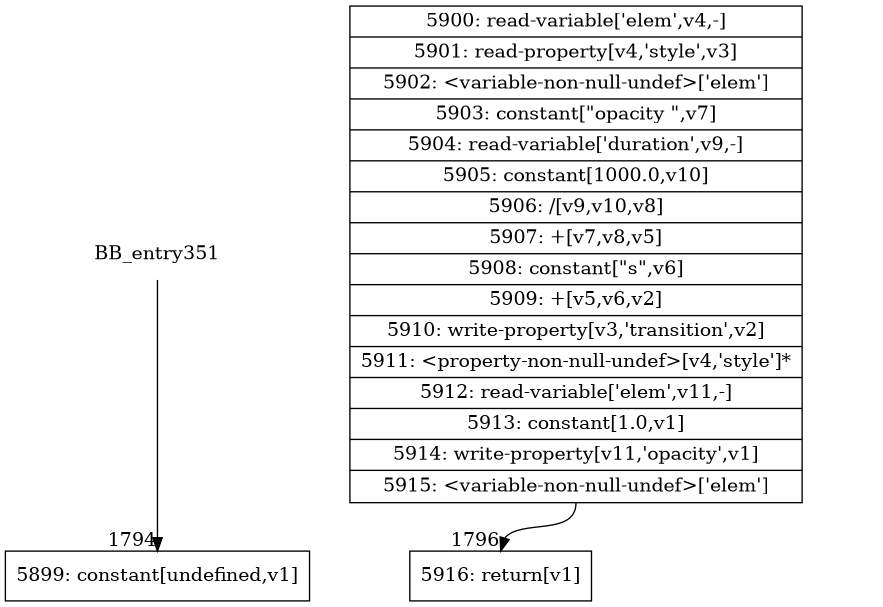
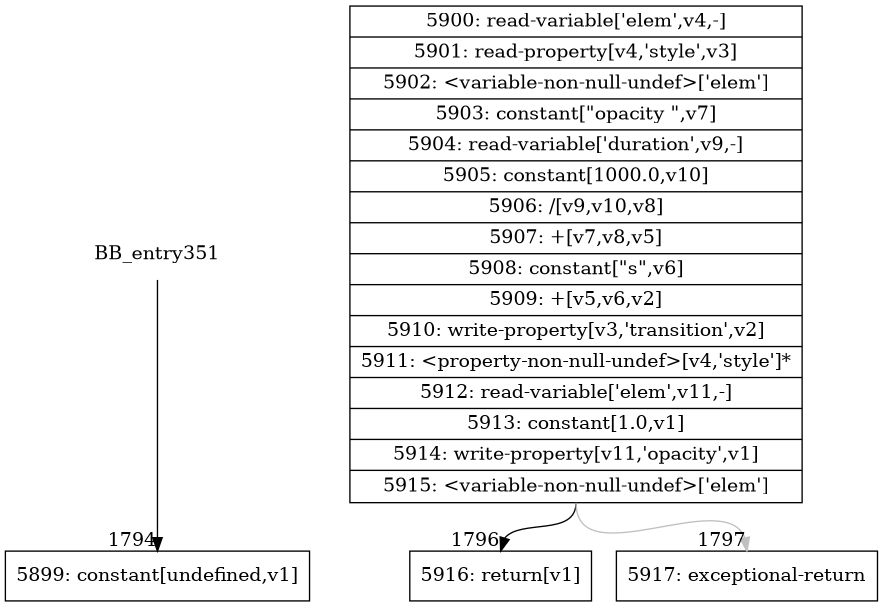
node "5917: exceptional-return": added
